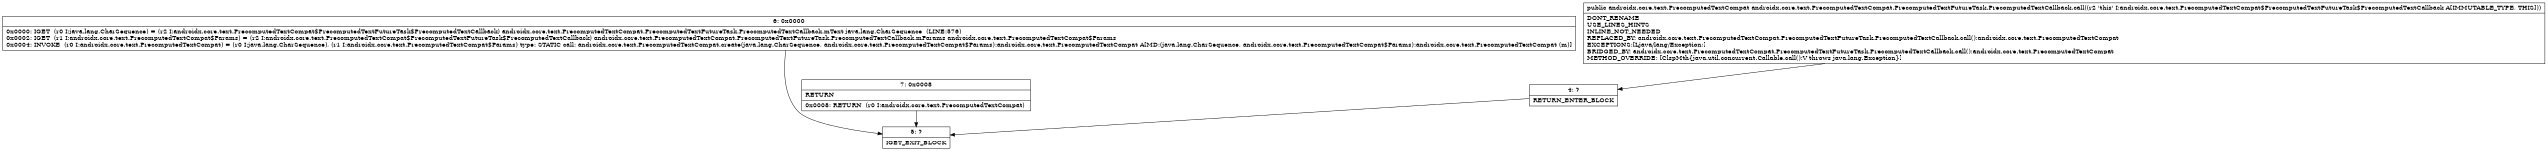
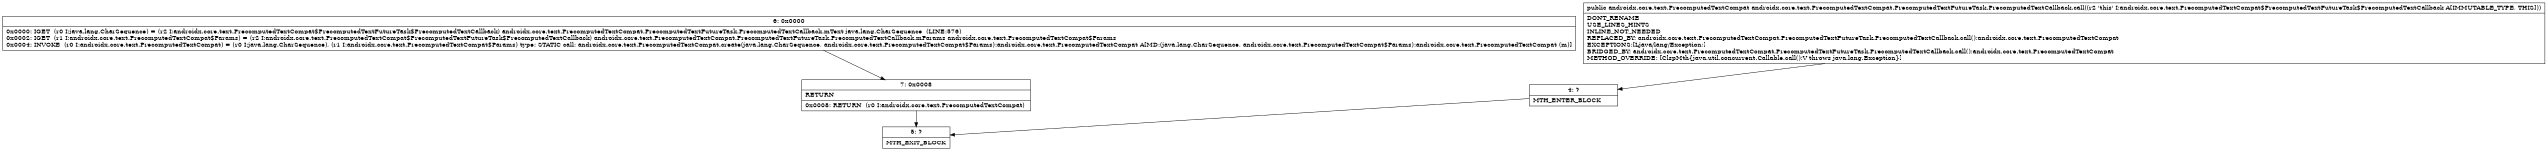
node "4: ?": text "RETURN_ENTER_BLOCK" -> "MTH_ENTER_BLOCK"
edge "6: 0x0000" -> "5: ?": now "6: 0x0000" -> "7: 0x0008"
node "5: ?": text "IGET_EXIT_BLOCK" -> "MTH_EXIT_BLOCK"
